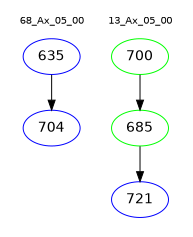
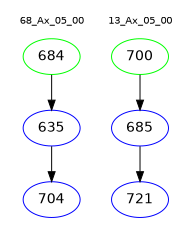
node "684": added
node "685": color green -> blue
